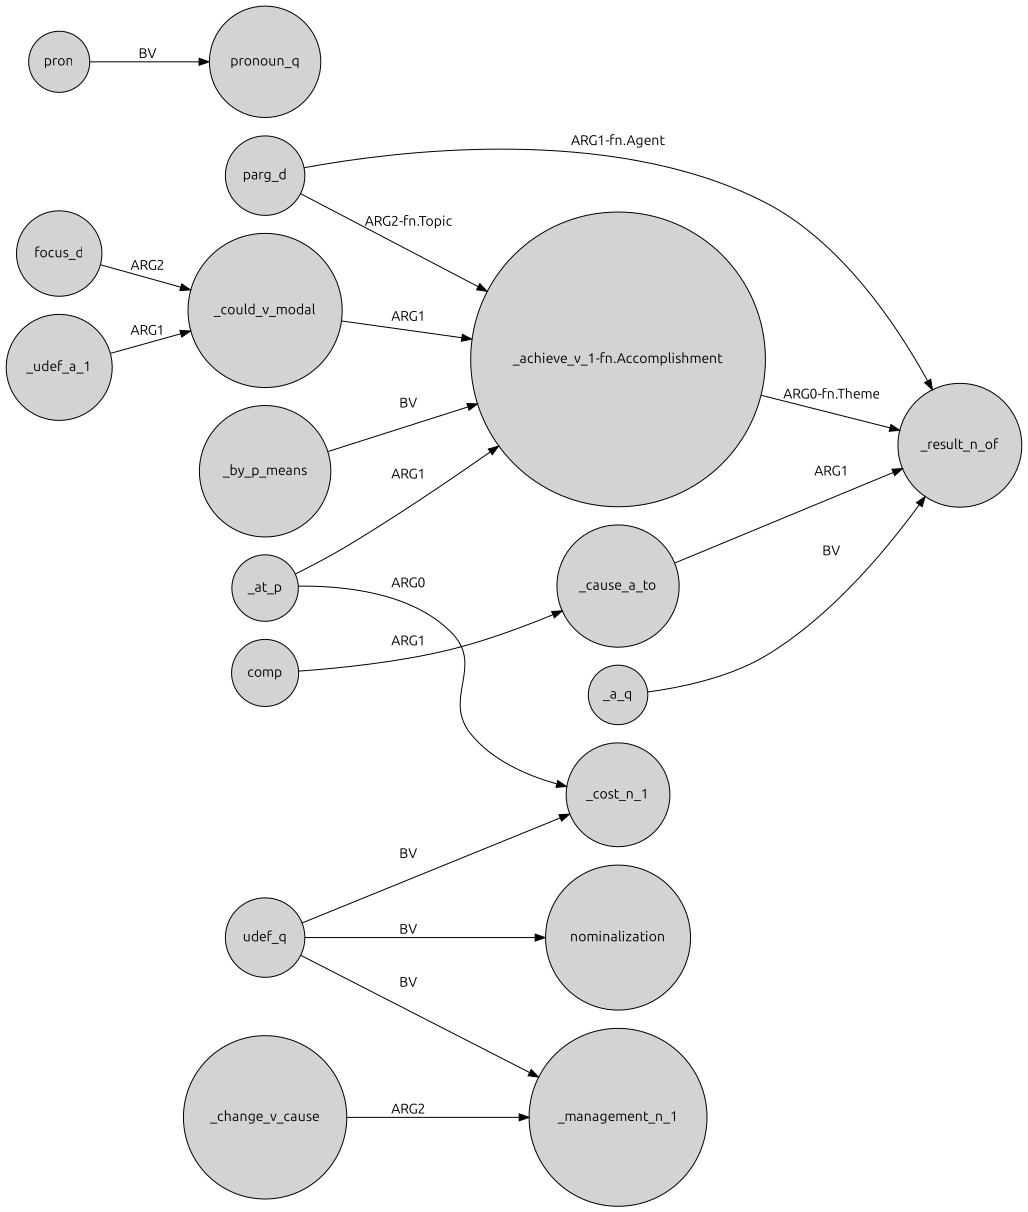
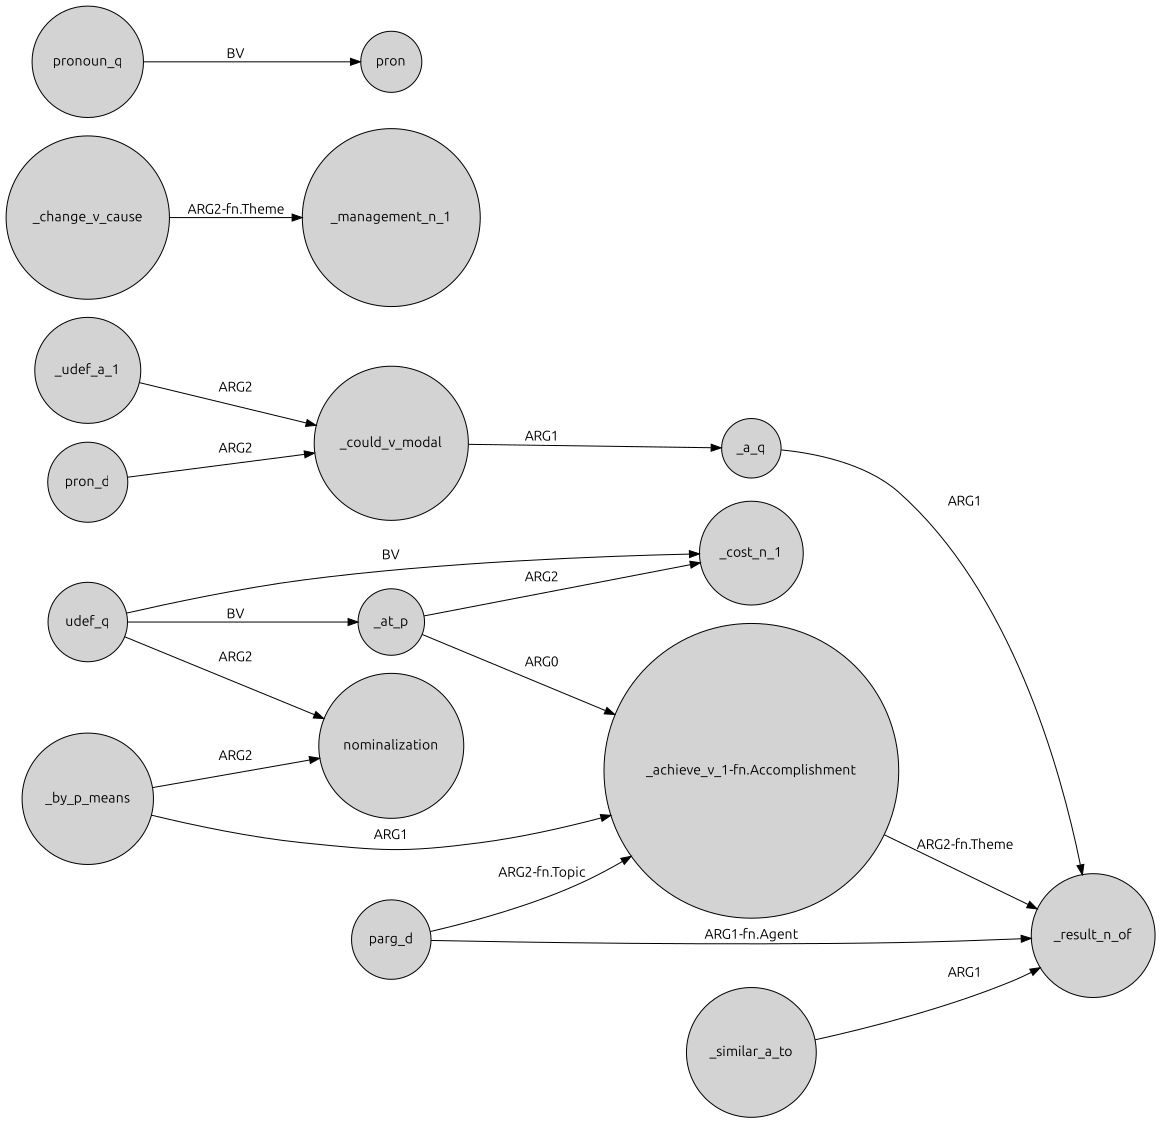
edge "pron" -> "pronoun_q": reversed
node "focus_d": label "focus_d" -> "pron_d"
edge "_could_v_modal" -> "_achieve_v_1-fn.Accomplishment": now "_could_v_modal" -> "_a_q"
edge "_udef_a_1" -> "_could_v_modal": label "ARG1" -> "ARG2"
edge "_achieve_v_1-fn.Accomplishment" -> "_result_n_of": label "ARG0-fn.Theme" -> "ARG2-fn.Theme"
edge "_by_p_means" -> "_achieve_v_1-fn.Accomplishment": label "BV" -> "ARG1"
edge "_at_p" -> "_achieve_v_1-fn.Accomplishment": label "ARG1" -> "ARG0"
edge "_a_q" -> "_result_n_of": label "BV" -> "ARG1"
edge "_at_p" -> "_cost_n_1": label "ARG0" -> "ARG2"
node "_cause_a_to": label "_cause_a_to" -> "_similar_a_to"
node "comp": removed
edge "_by_p_means" -> "nominalization": added, label "ARG2"
edge "udef_q" -> "nominalization": label "BV" -> "ARG2"
edge "udef_q" -> "_management_n_1": now "udef_q" -> "_at_p"
edge "_change_v_cause" -> "_management_n_1": label "ARG2" -> "ARG2-fn.Theme"
